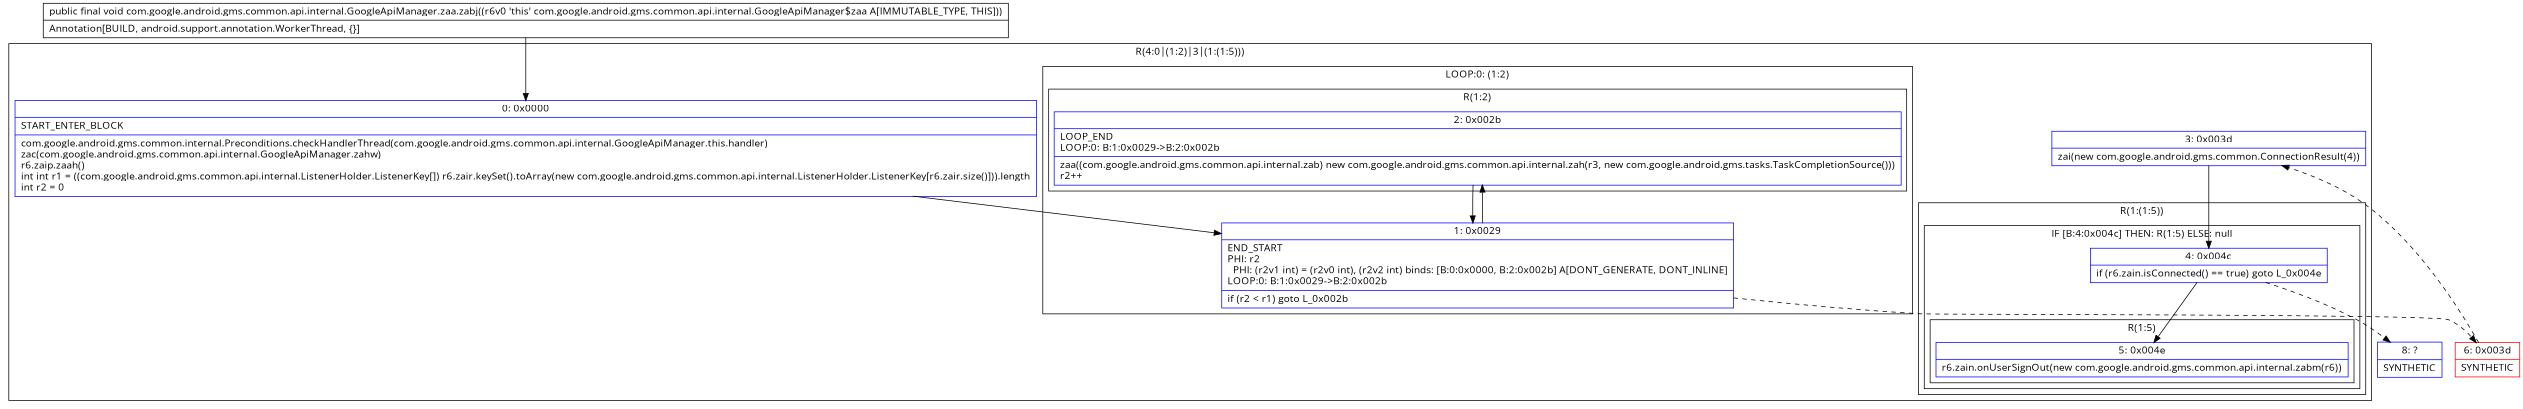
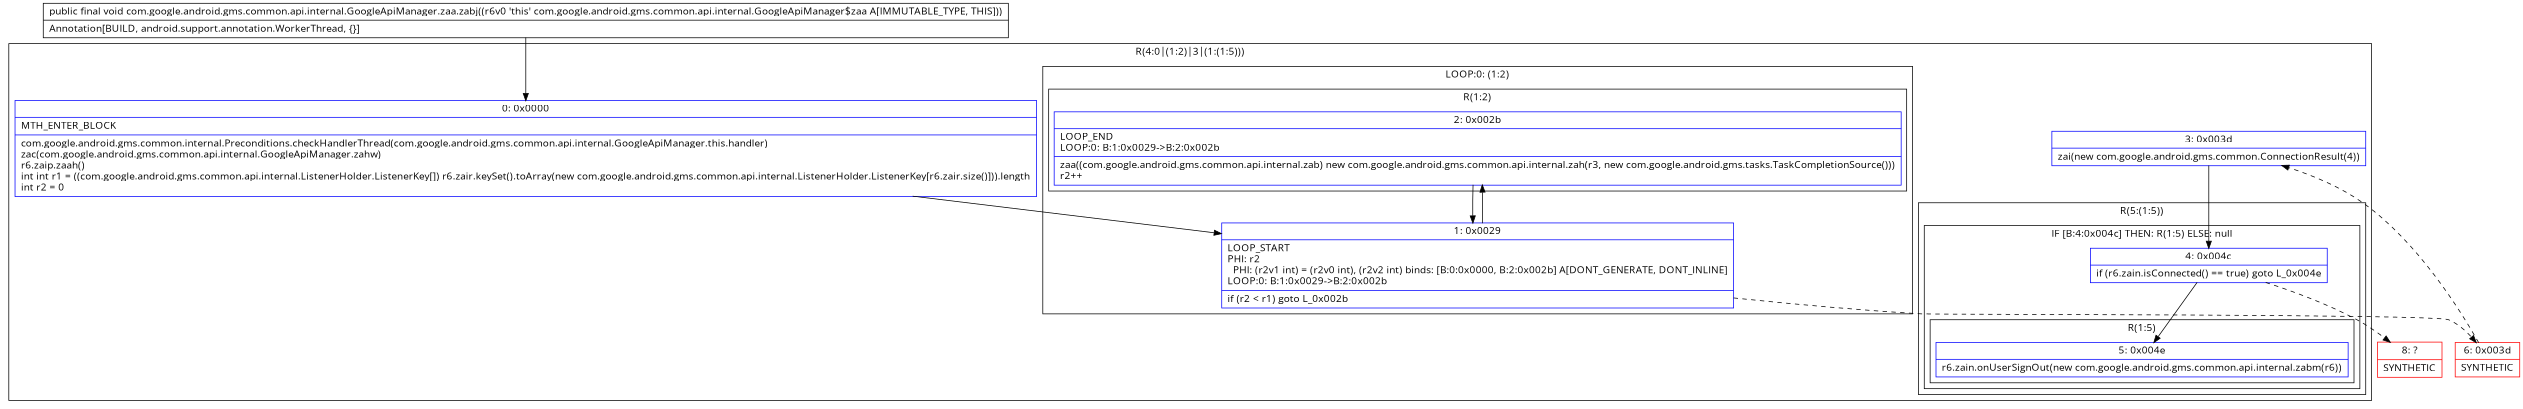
node "0: 0x0000": text "START_ENTER_BLOCK" -> "MTH_ENTER_BLOCK"
cluster "R(1:(1:5))": label "R(1:(1:5))" -> "R(5:(1:5))"
node "1: 0x0029": text "END_START" -> "LOOP_START"
node "8: ?": color blue -> red
